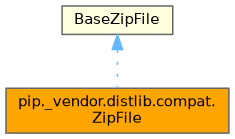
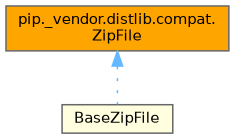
edge "pip._vendor.distlib.compat. ZipFile" -> "BaseZipFile": reversed
